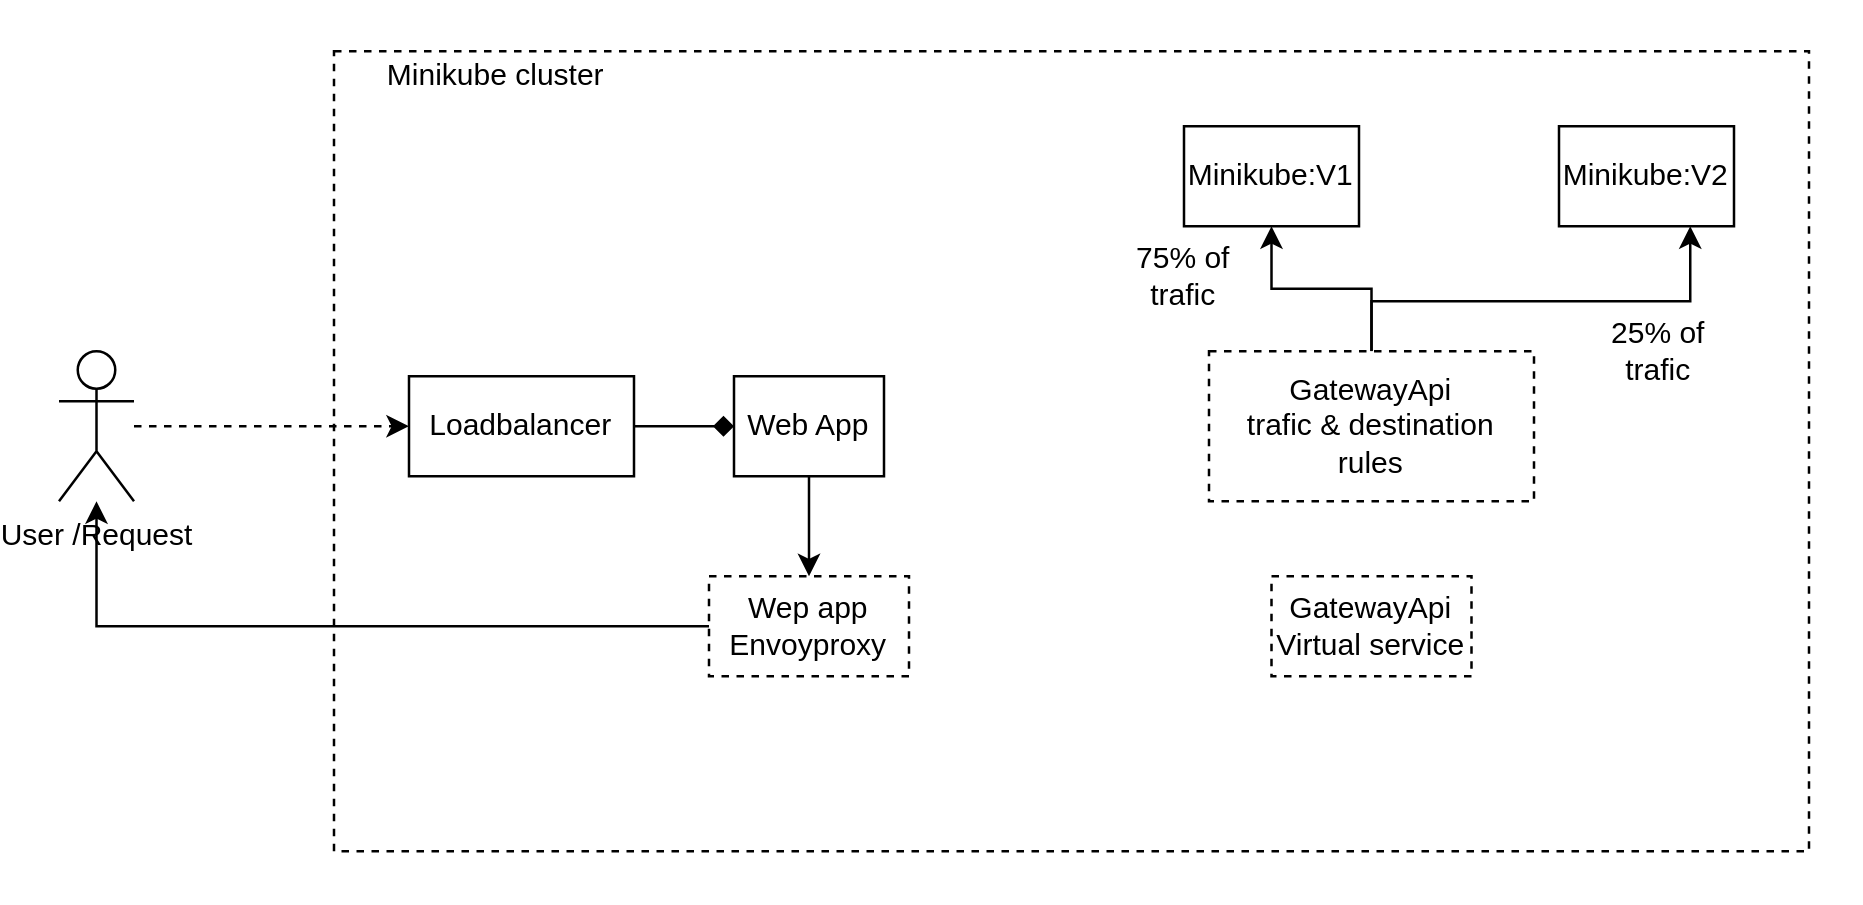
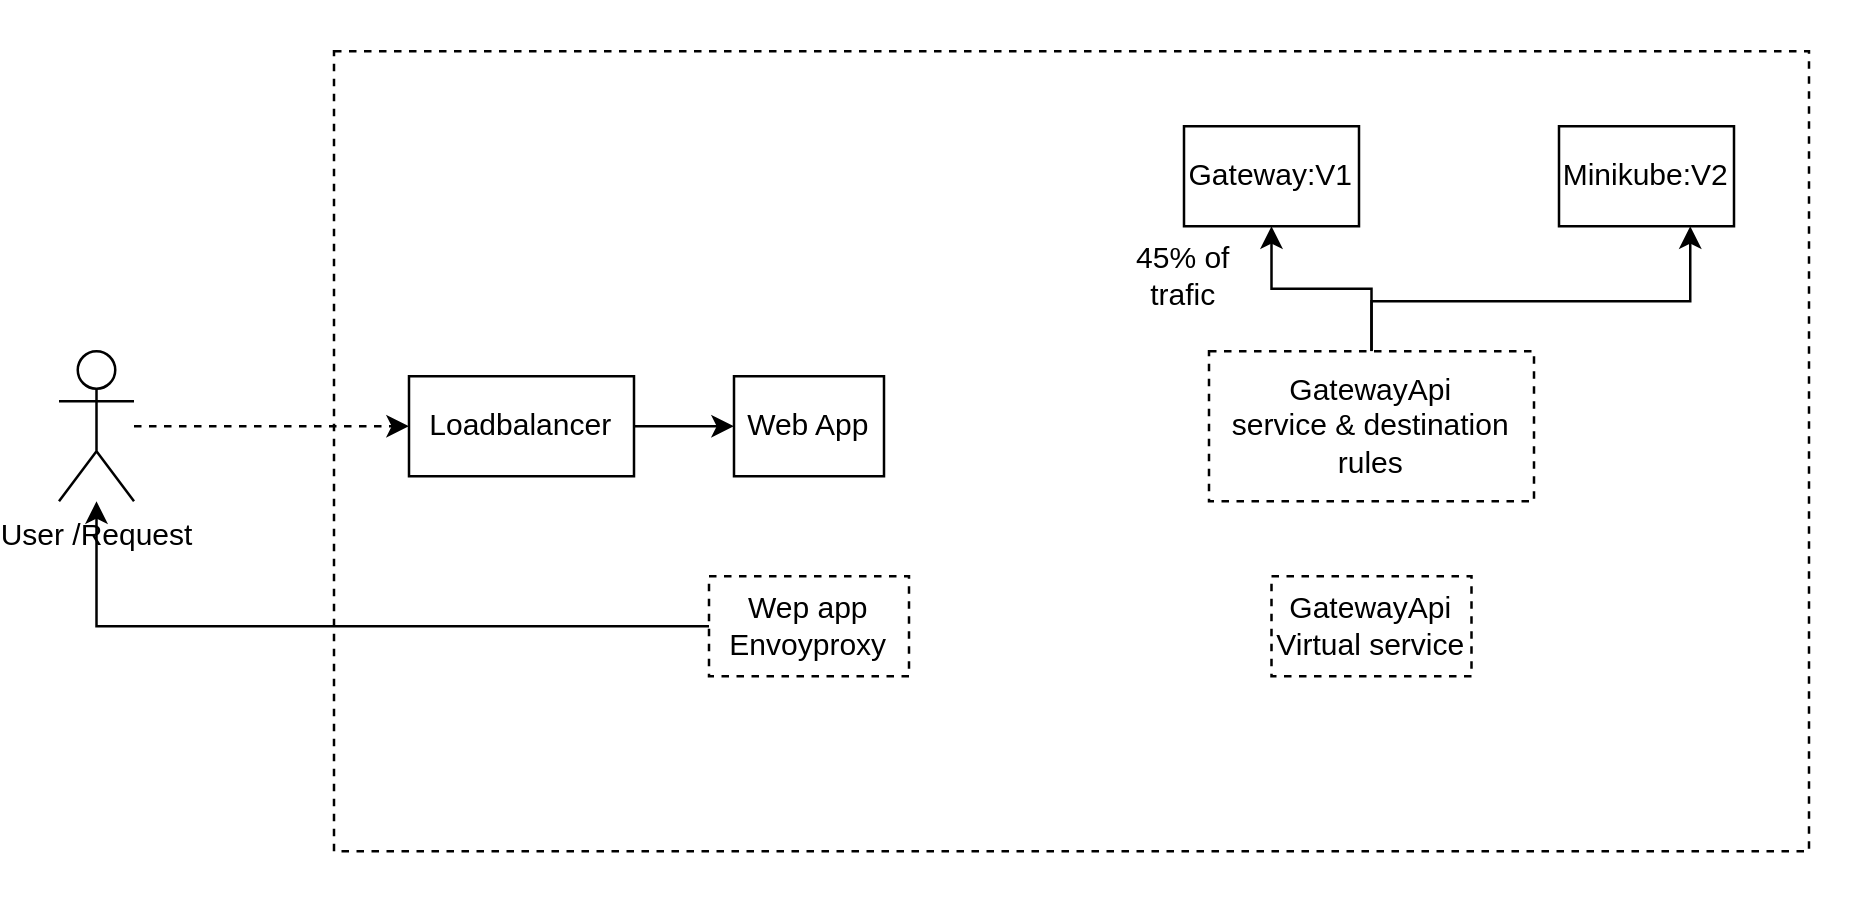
node "Minikube cluster": removed
node "Minikube:V1": label "Minikube:V1" -> "Gateway:V1"
node "75% of trafic": label "75% of trafic" -> "45% of trafic"
node "25% of trafic": removed
edge "Loadbalancer" -> "Web App": arrowhead diamond -> classic
node "GatewayApi trafic & destination rules": label "GatewayApi trafic & destination rules" -> "GatewayApi service & destination rules"
edge "Web App" -> "Wep app Envoyproxy": removed
